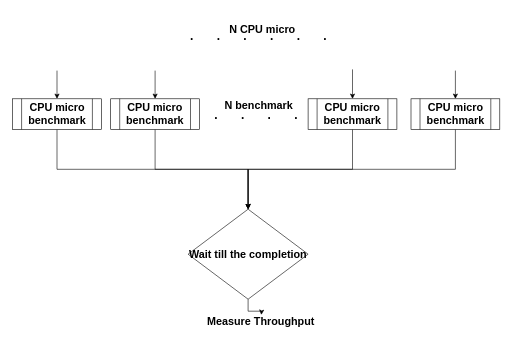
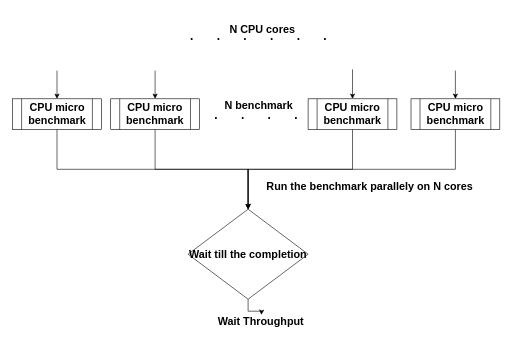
node "N CPU micro": label "N CPU micro" -> "N CPU cores"
node "Run the benchmark parallely on N cores": added
node "Measure Throughput": label "Measure Throughput" -> "Wait Throughput"
